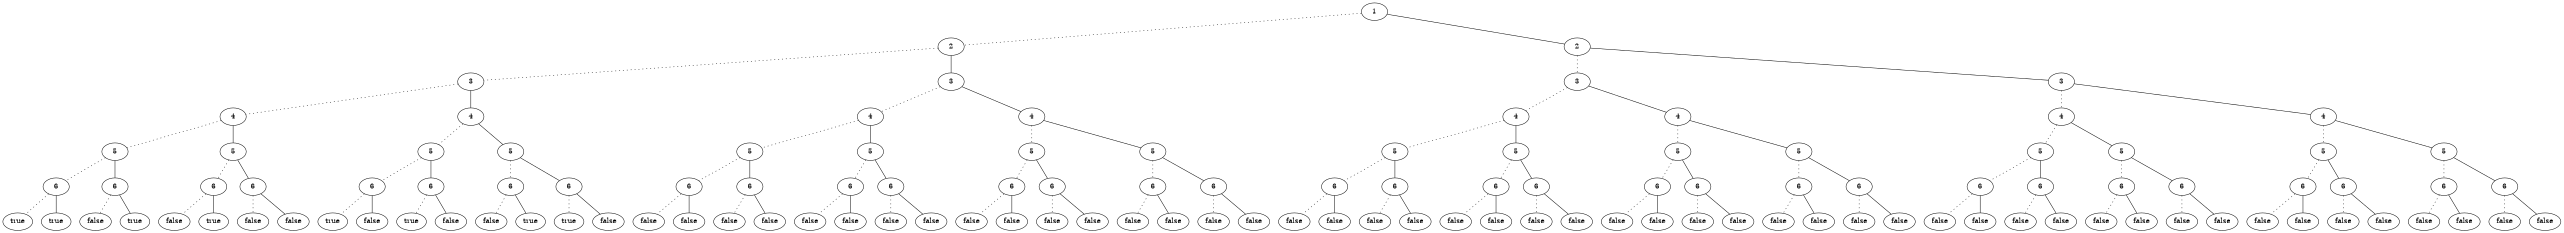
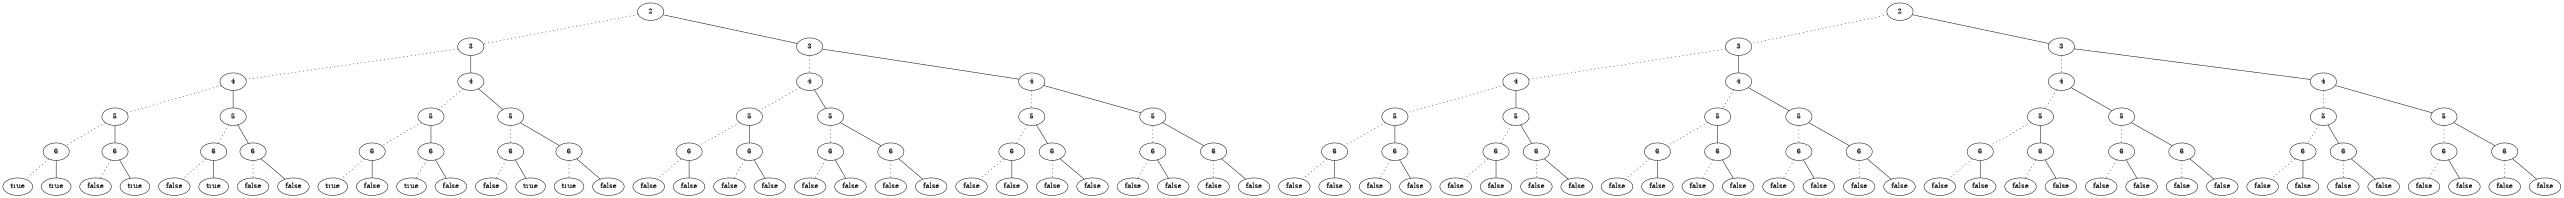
node "1": removed
